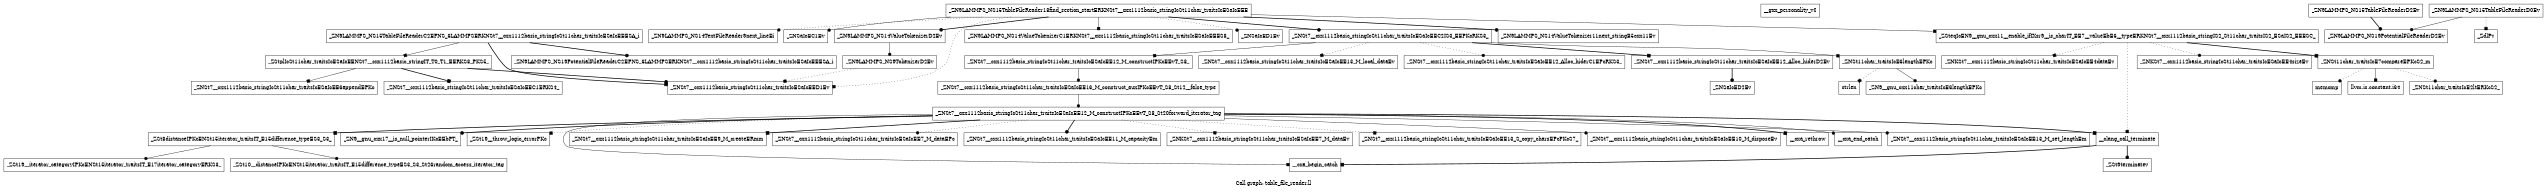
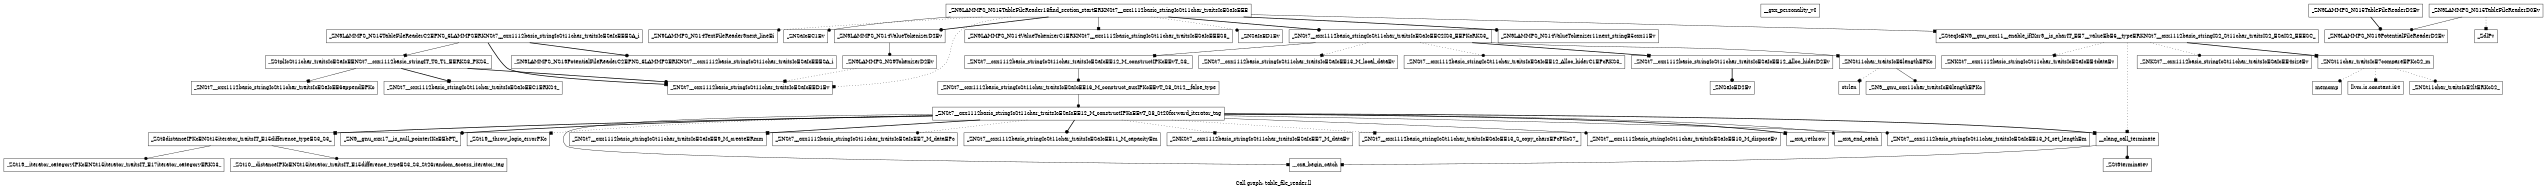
edge "_ZNSt11char_traitsIcE7compareEPKcS2_m" -> "llvm.is.constant.i64": style solid -> dotted
edge "__clang_call_terminate" -> "__cxa_begin_catch": style bold -> solid
